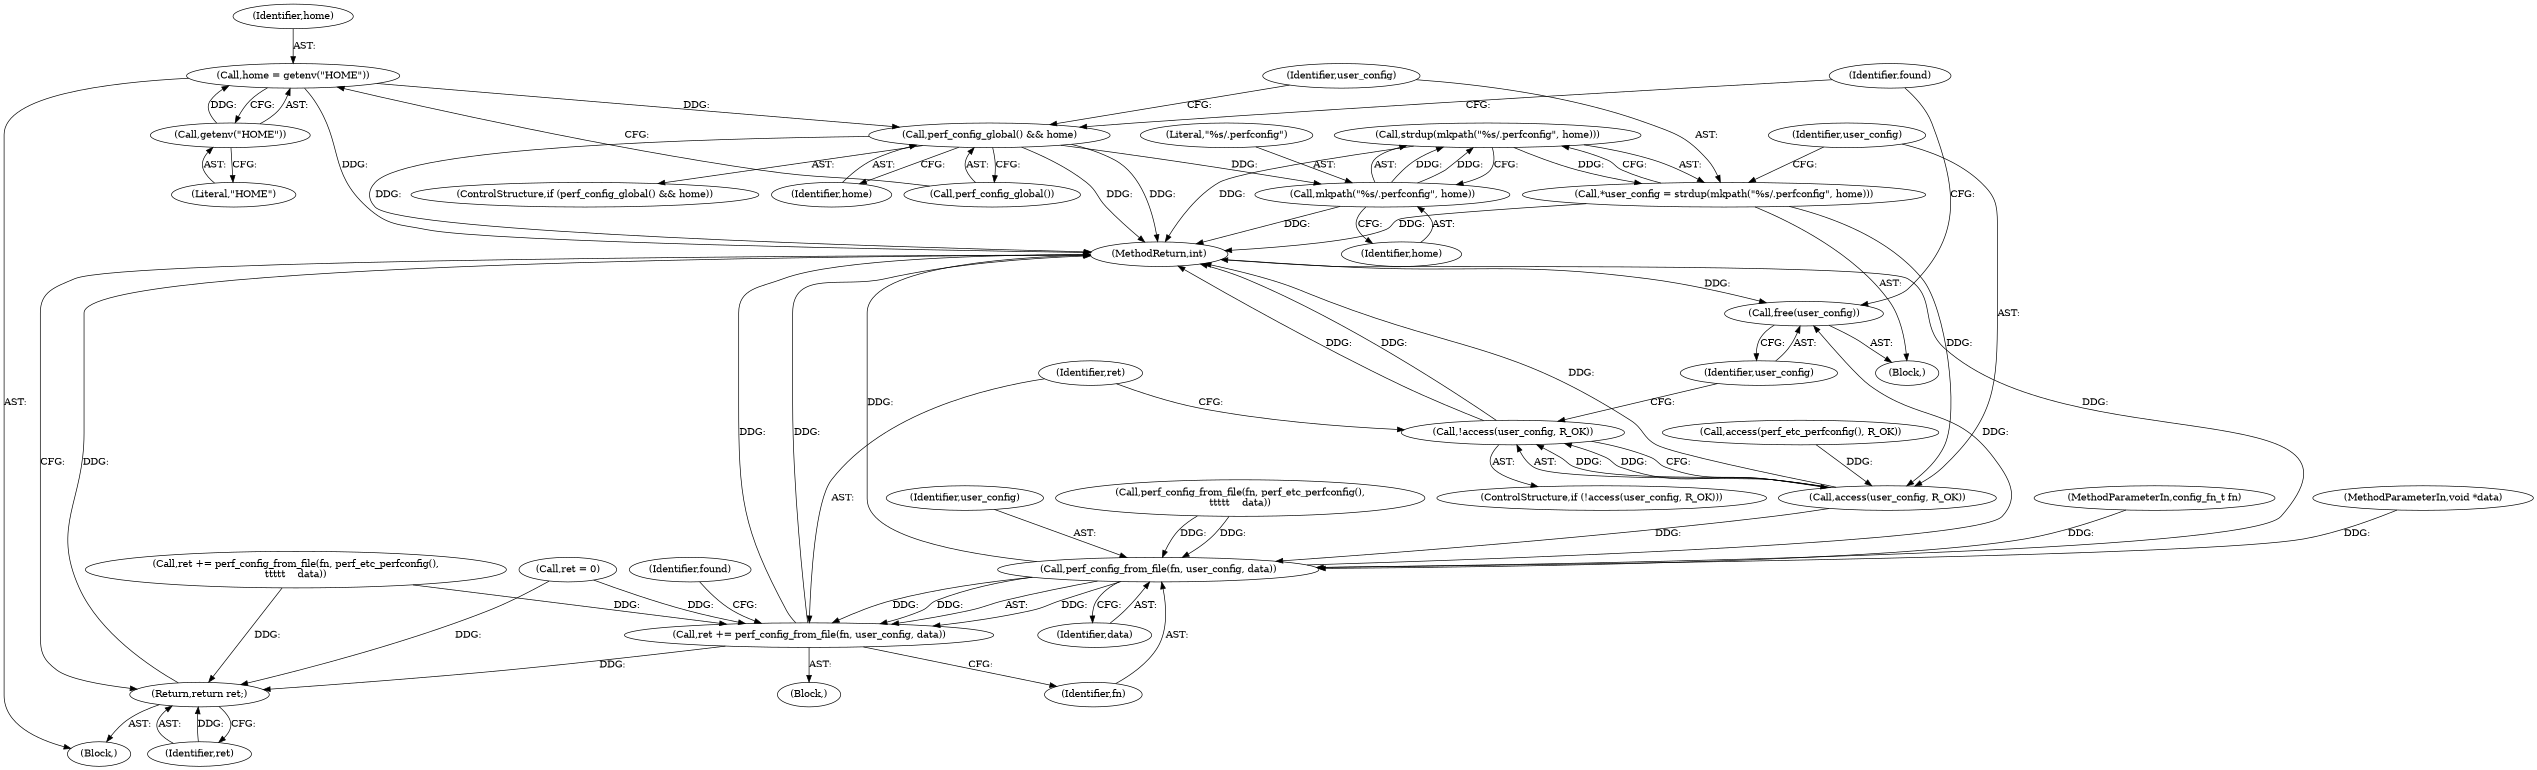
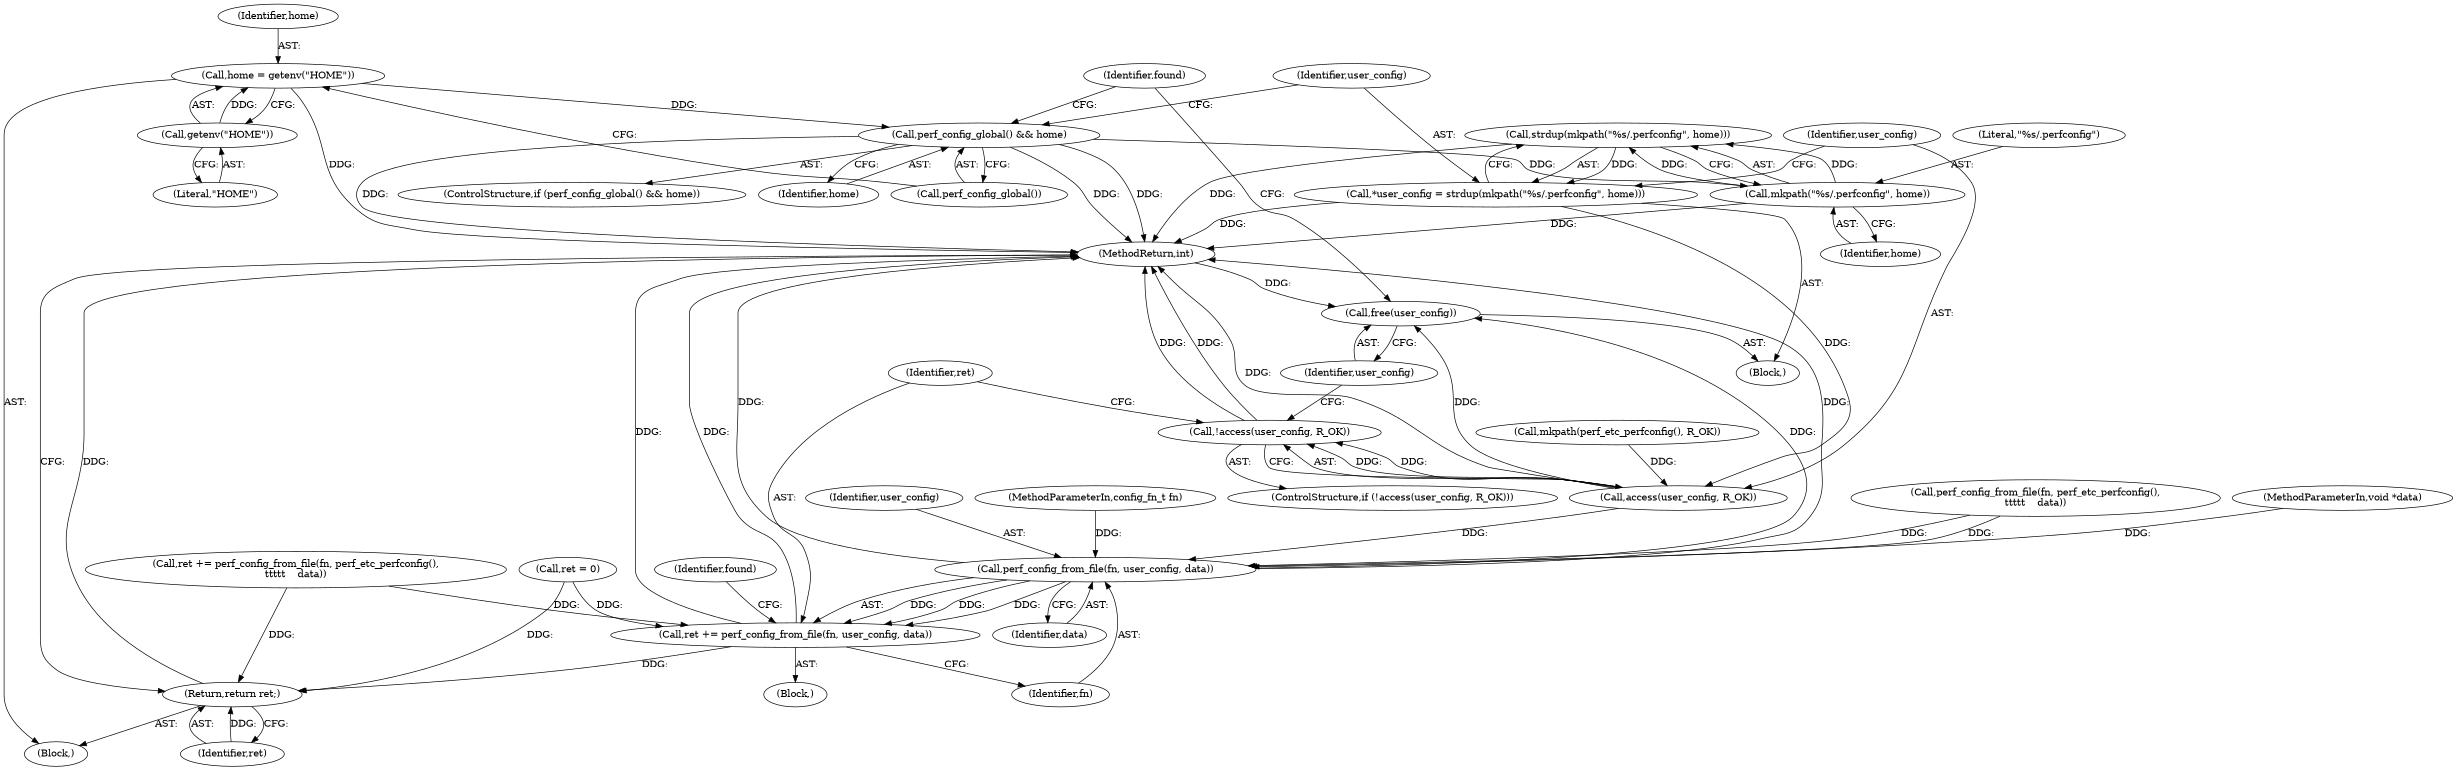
node "(Call,access(perf_etc_perfconfig(), R_OK))": label "(Call,access(perf_etc_perfconfig(), R_OK))" -> "(Call,mkpath(perf_etc_perfconfig(), R_OK))"
edge "(Call,access(user_config, R_OK))" -> "(Call,free(user_config))": added, label "DDG:"
